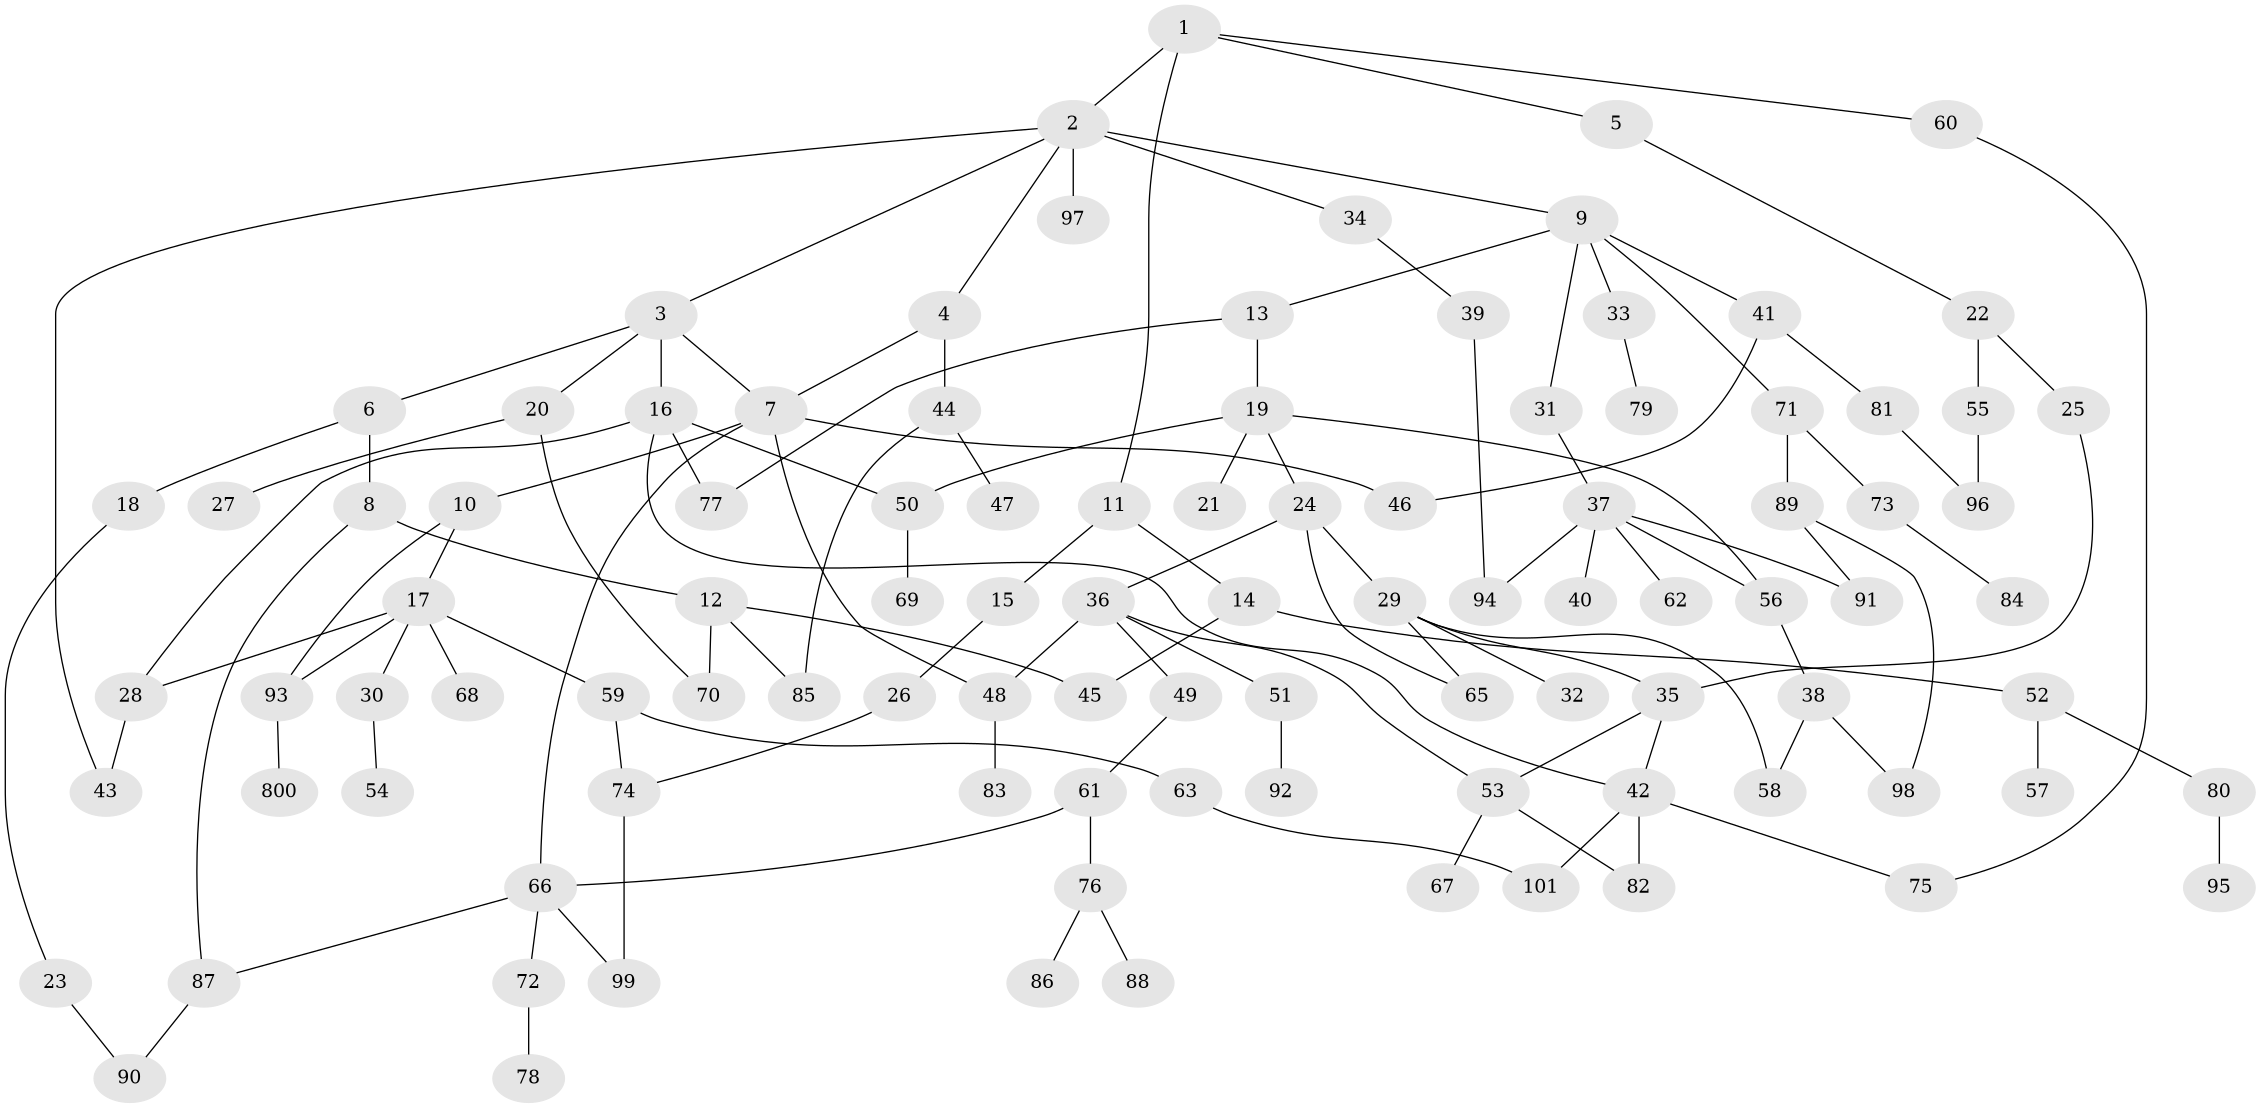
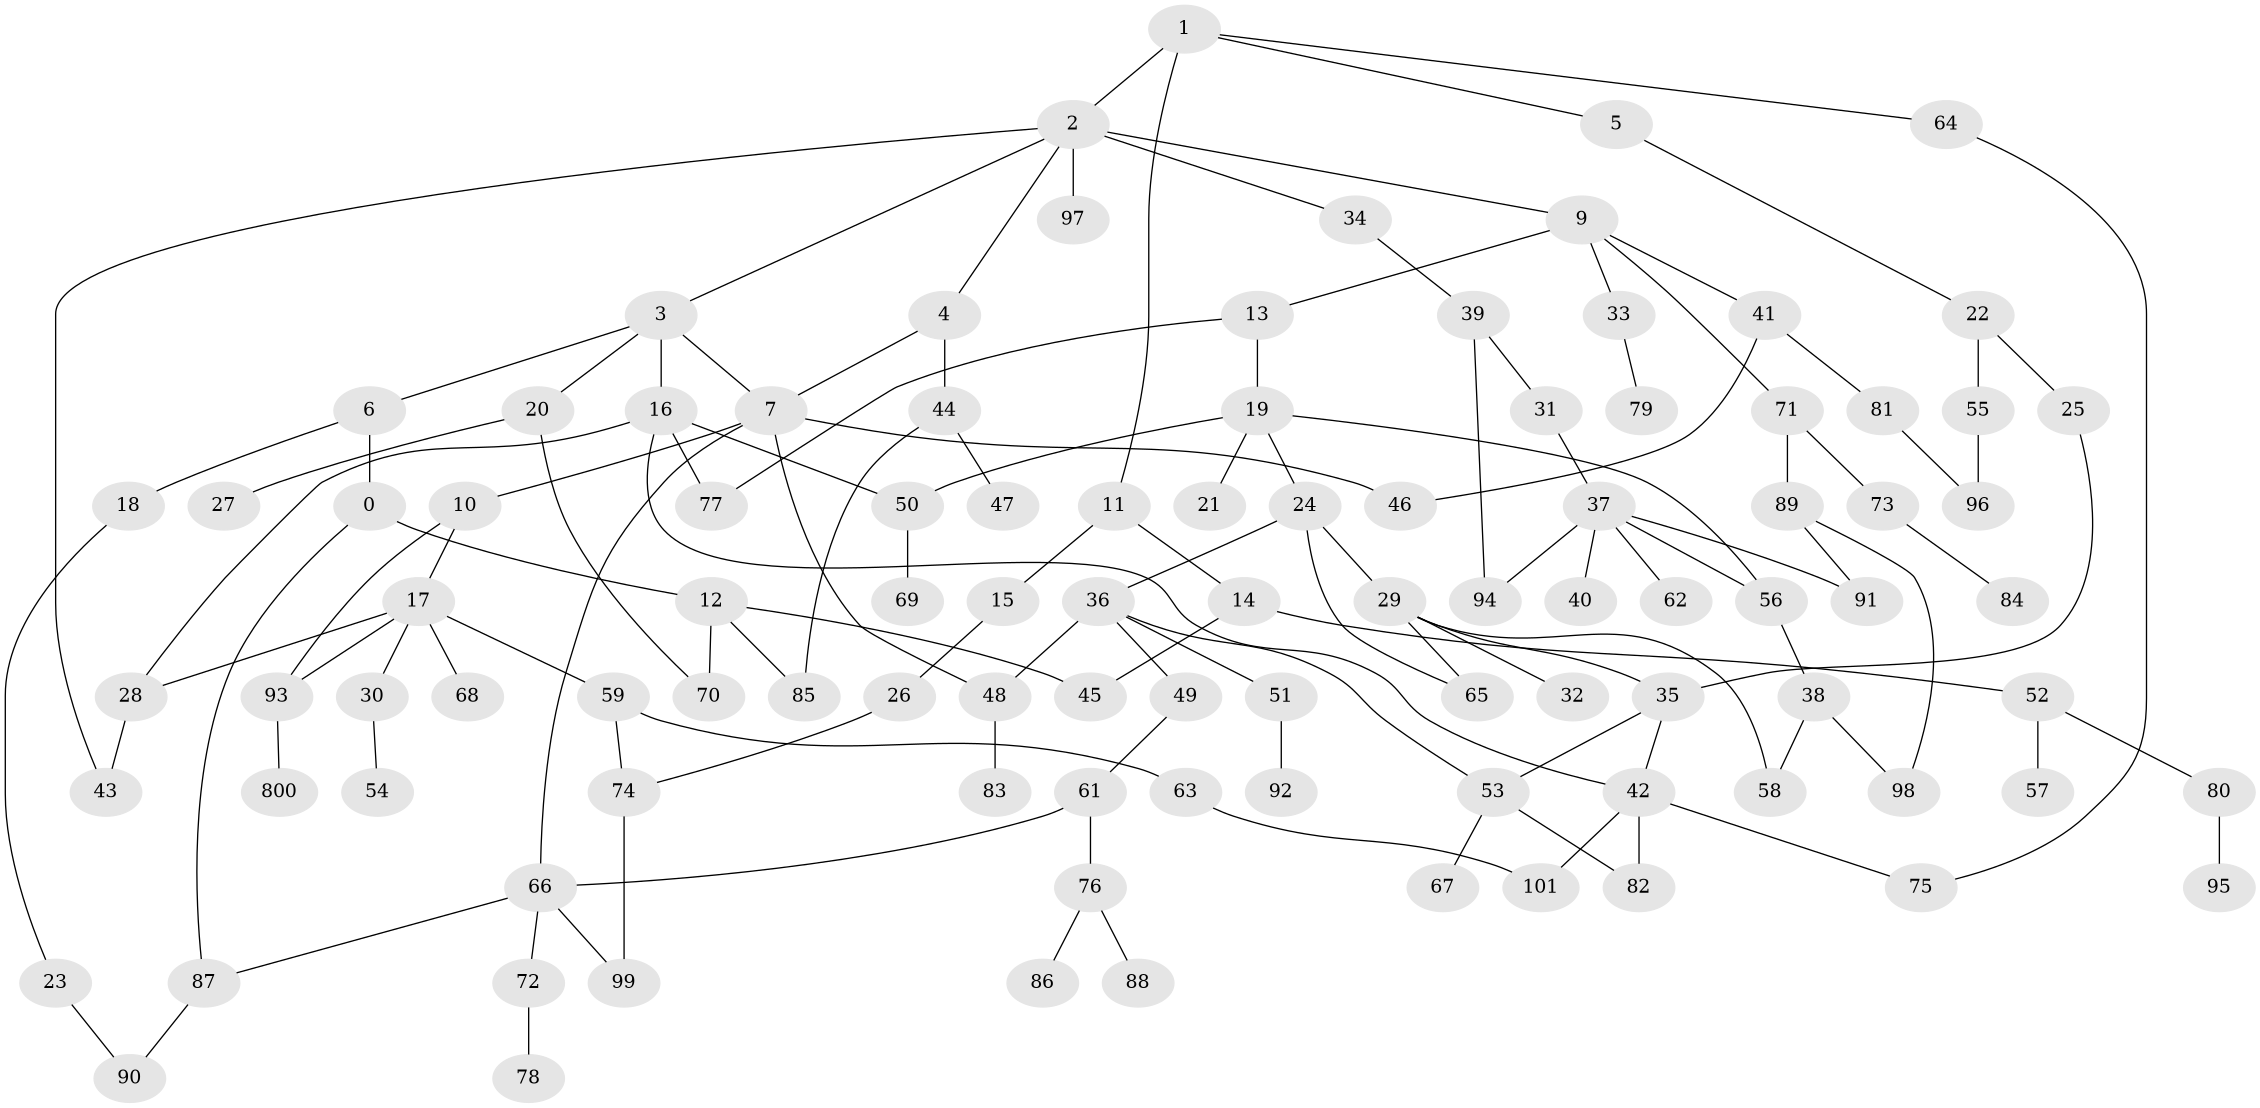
node "60": label "60" -> "64"
edge "9" -- "31": now "39" -- "31"
node "8": label "8" -> "0"
